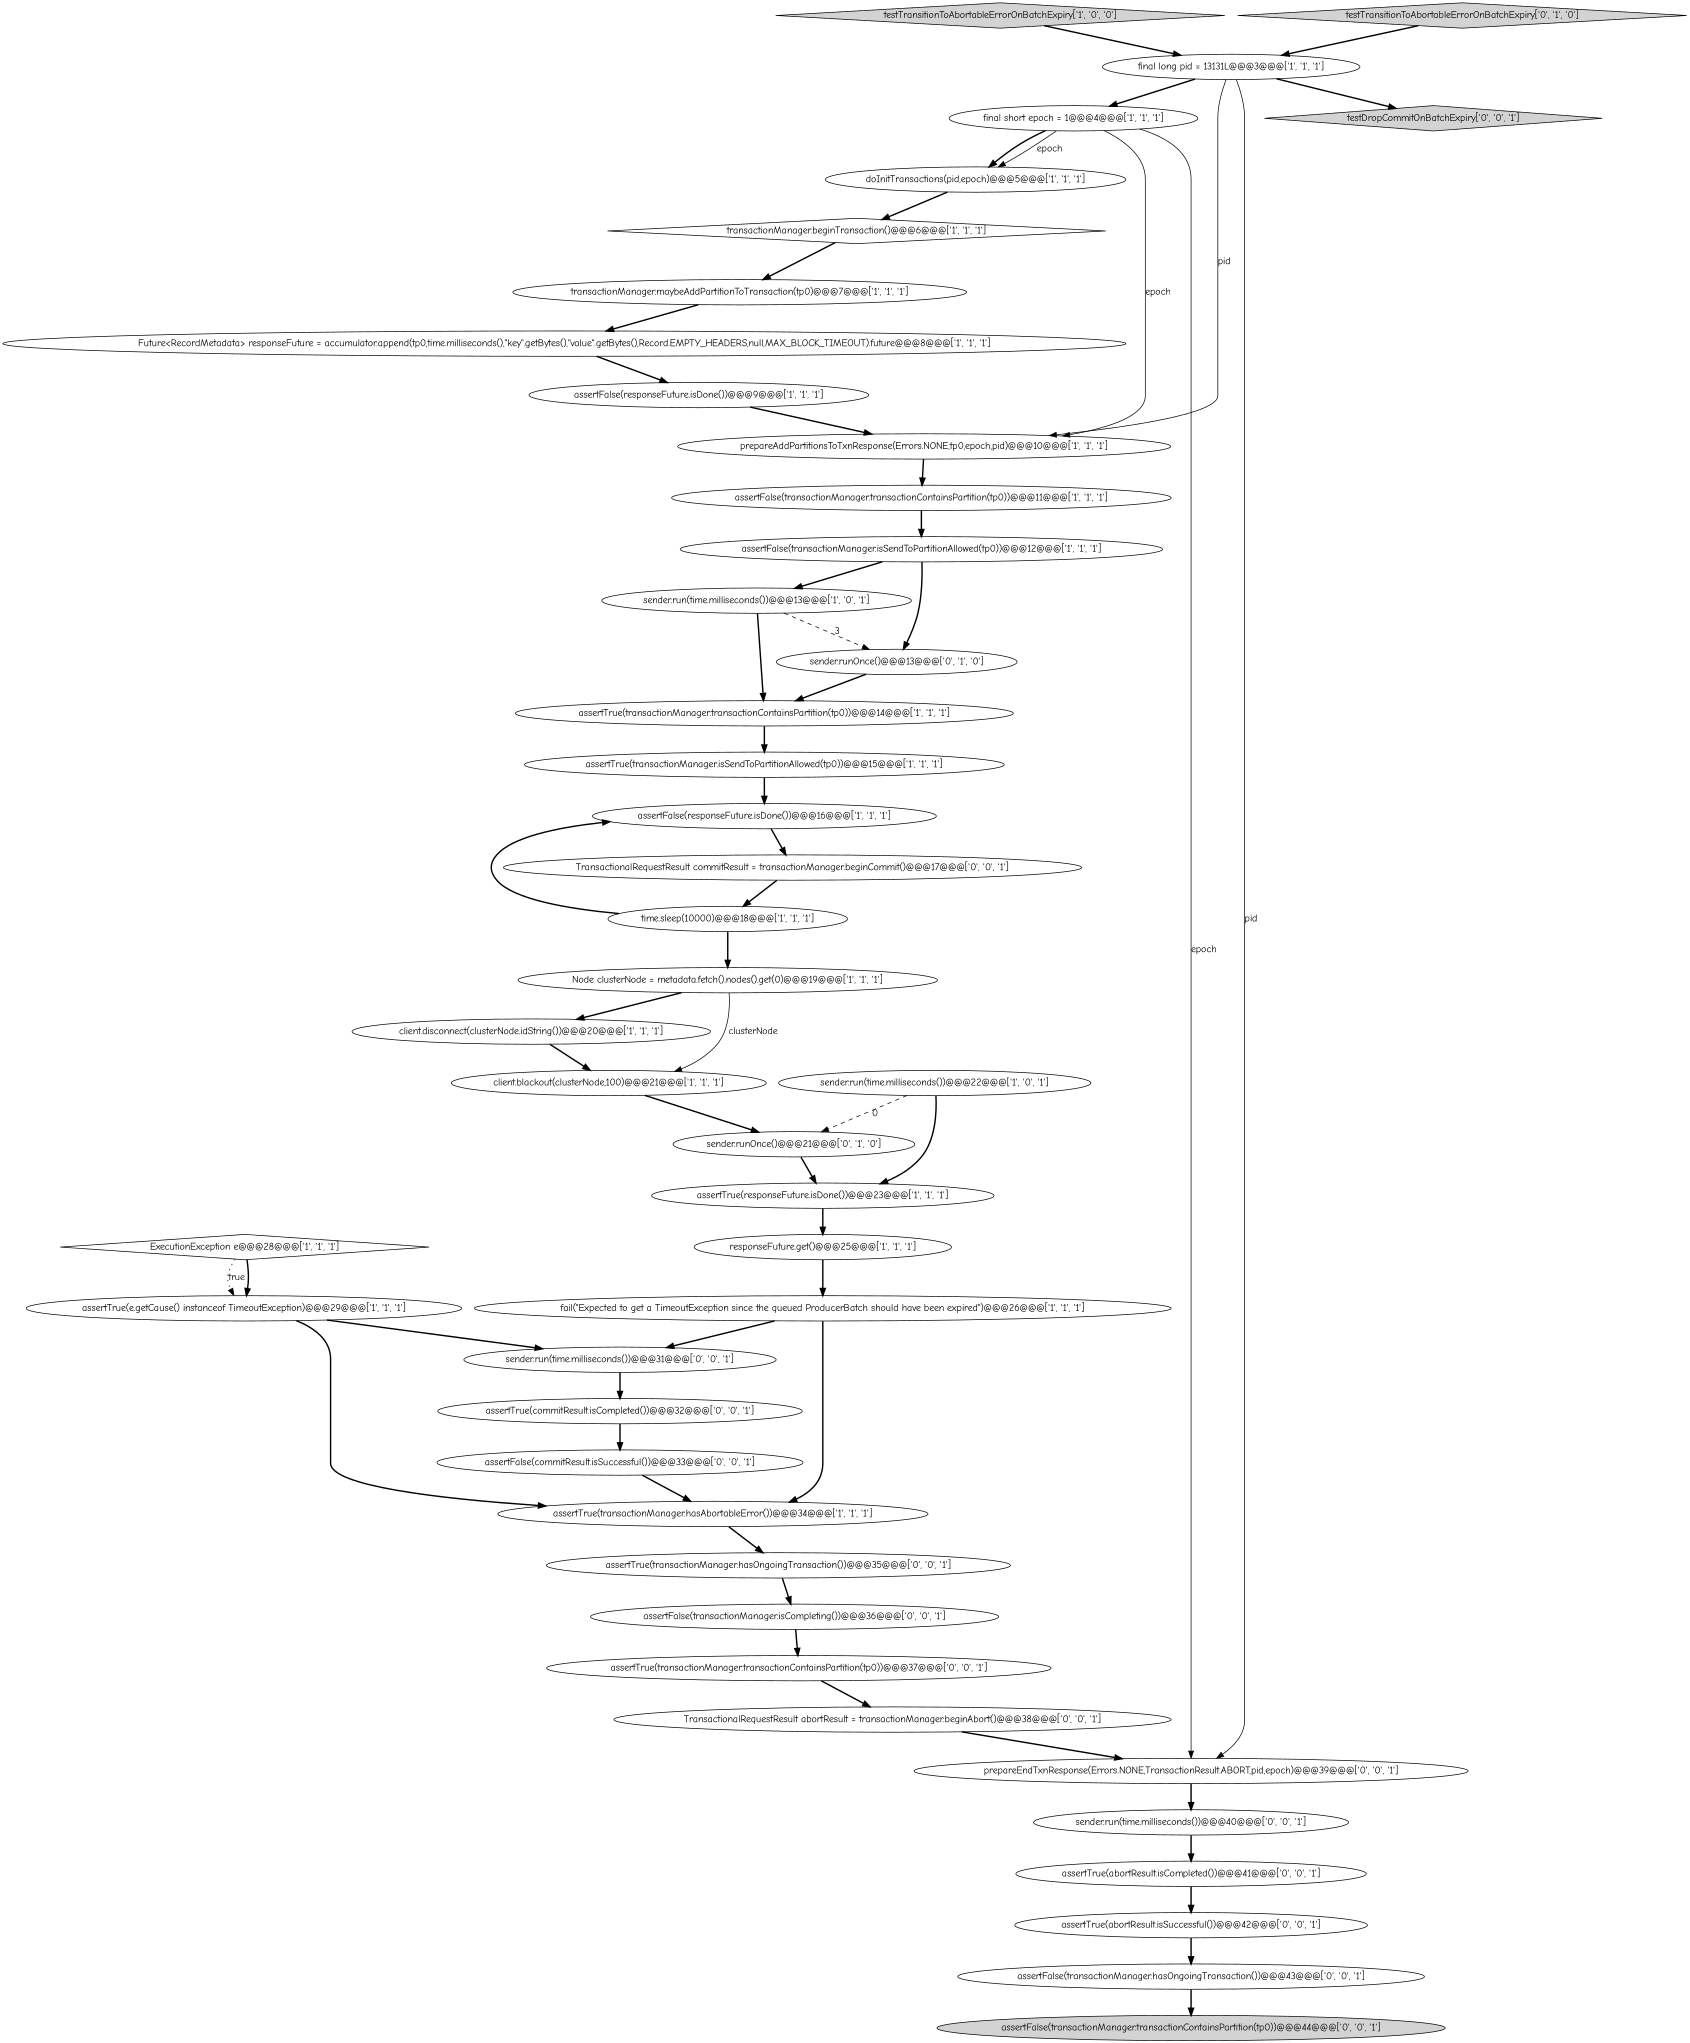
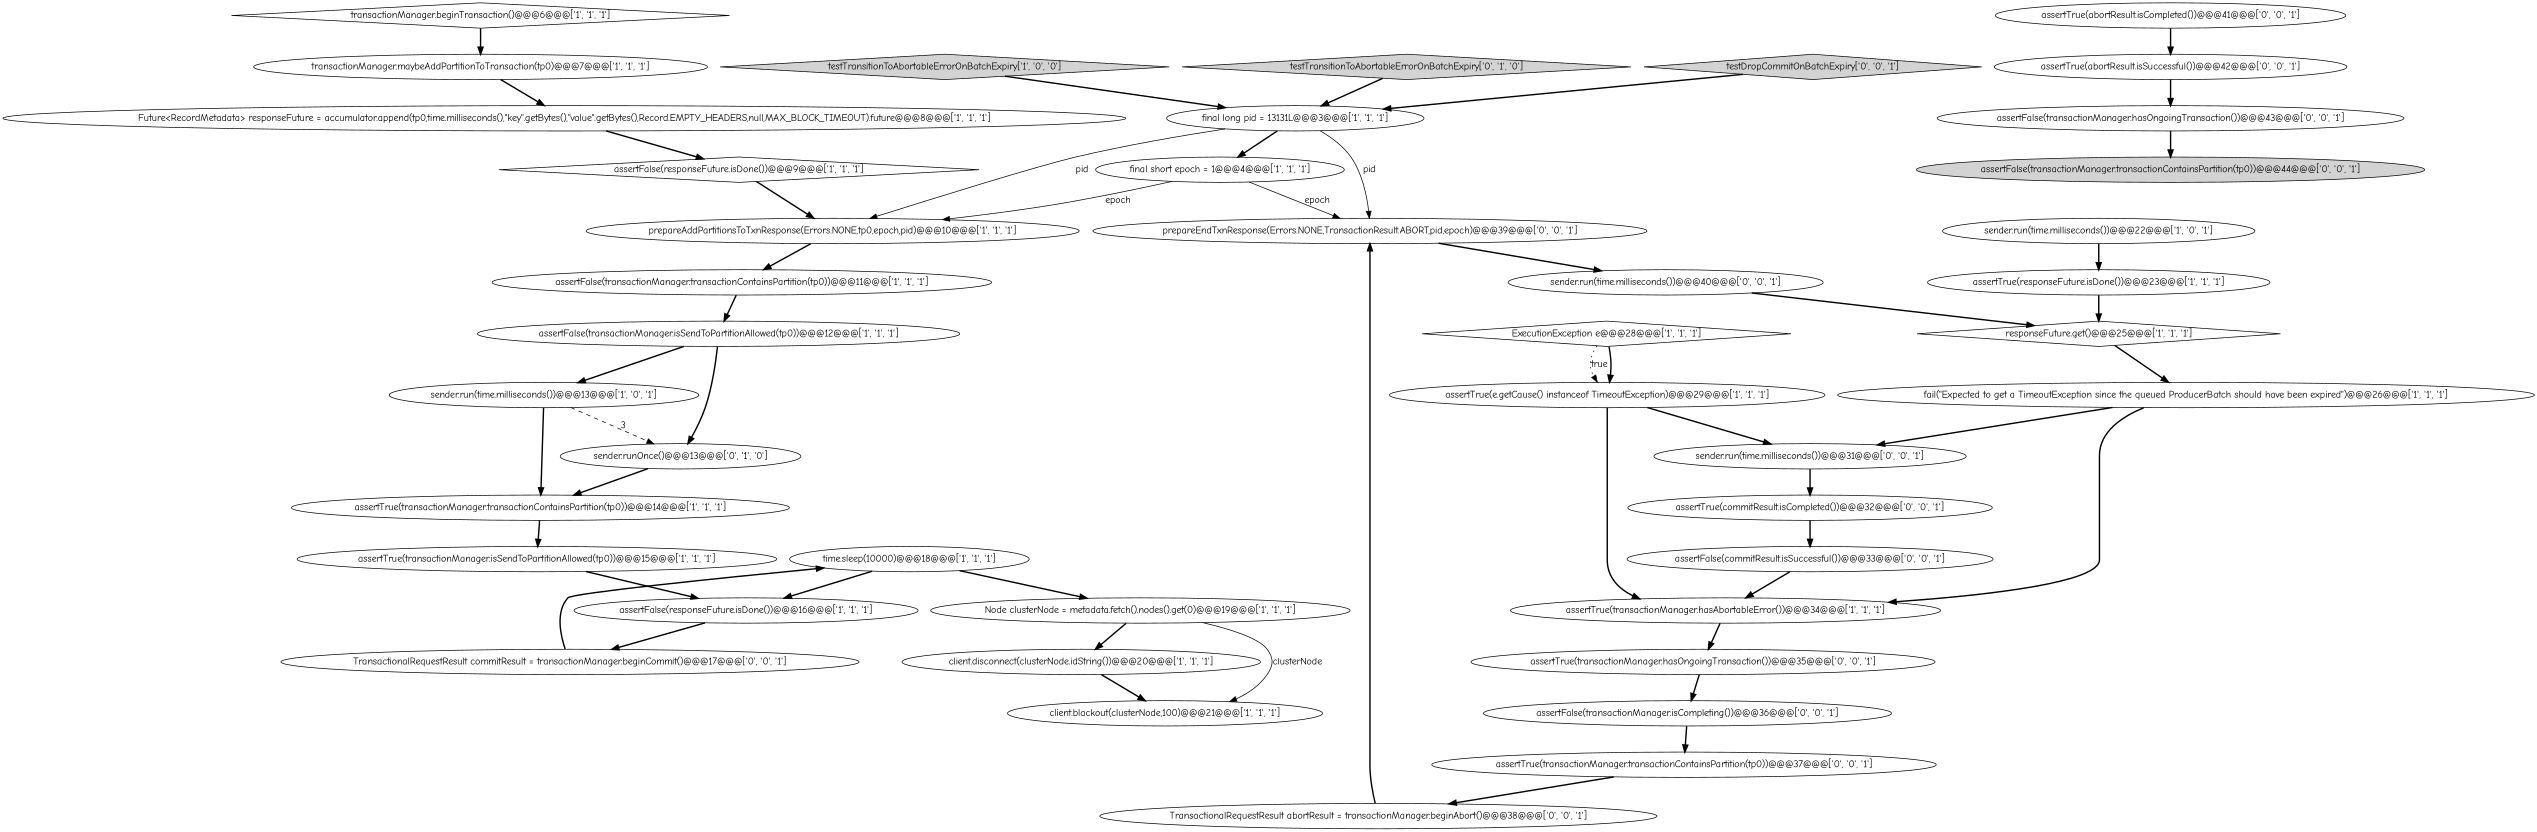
edge "final long pid = 13131L@@@3@@@['1', '1', '1']" -> "testDropCommitOnBatchExpiry['0', '0', '1']": reversed
node "doInitTransactions(pid,epoch)@@@5@@@['1', '1', '1']": removed
node "assertFalse(responseFuture.isDone())@@@9@@@['1', '1', '1']": shape ellipse -> diamond
node "sender.runOnce()@@@21@@@['0', '1', '0']": removed
node "responseFuture.get()@@@25@@@['1', '1', '1']": shape ellipse -> diamond
edge "sender.run(time.milliseconds())@@@40@@@['0', '0', '1']" -> "assertTrue(abortResult.isCompleted())@@@41@@@['0', '0', '1']": now "sender.run(time.milliseconds())@@@40@@@['0', '0', '1']" -> "responseFuture.get()@@@25@@@['1', '1', '1']"
